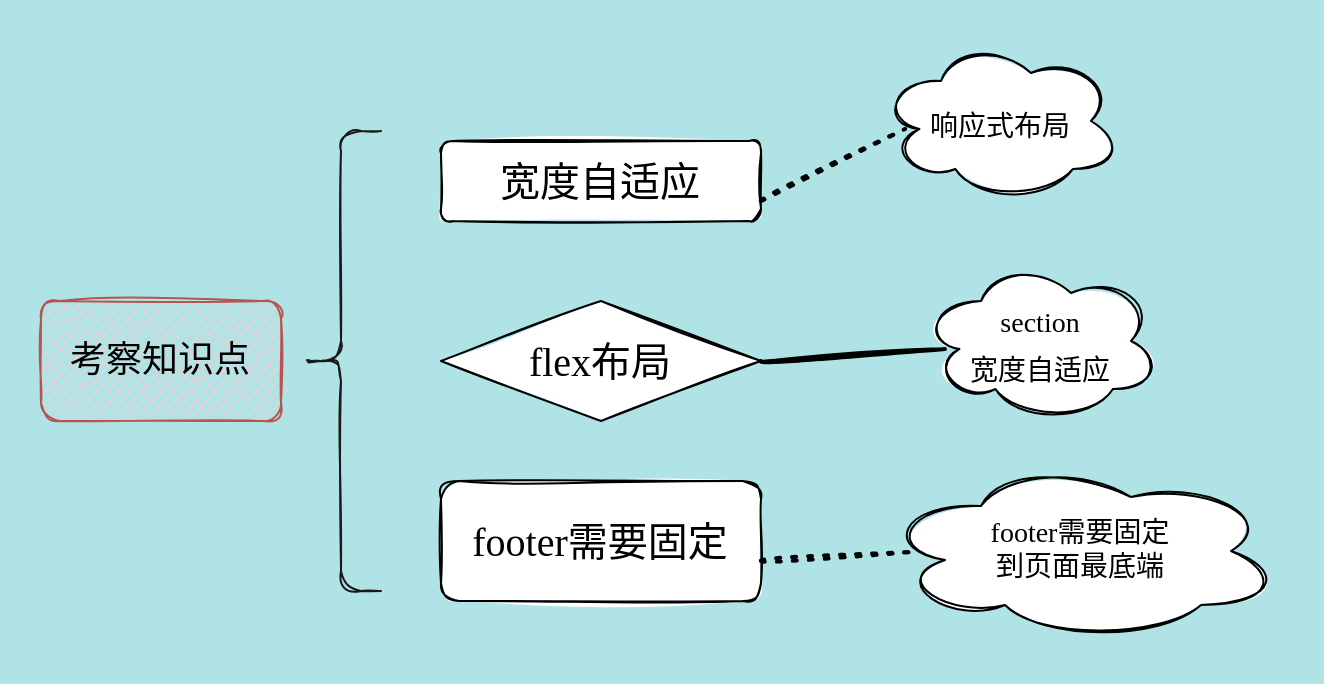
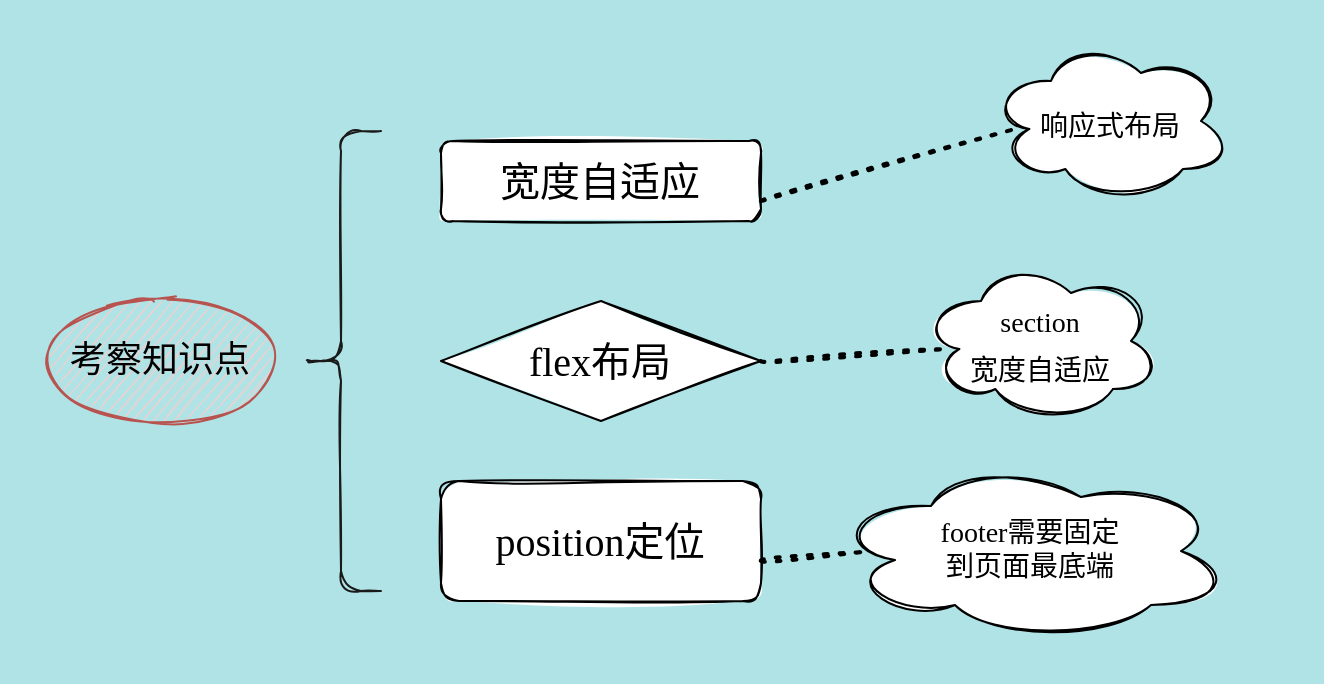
node "响应式布局": moved (1001, 121) -> (1111, 121)
edge "section 宽度自适应" -- "flex布局": style solid -> dashed
node "考察知识点": shape rounded rectangle -> ellipse
node "footer需要固定": label "footer需要固定" -> "position定位"
node "footer需要固定 到页面最底端": moved (1081, 551) -> (1031, 551)
